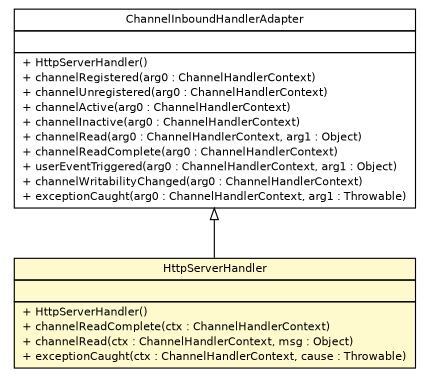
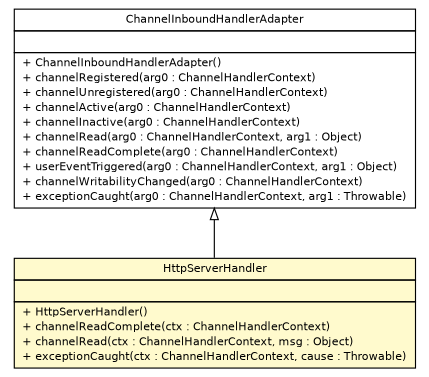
node "ChannelInboundHandlerAdapter": text "+ HttpServerHandler()" -> "+ ChannelInboundHandlerAdapter()"
